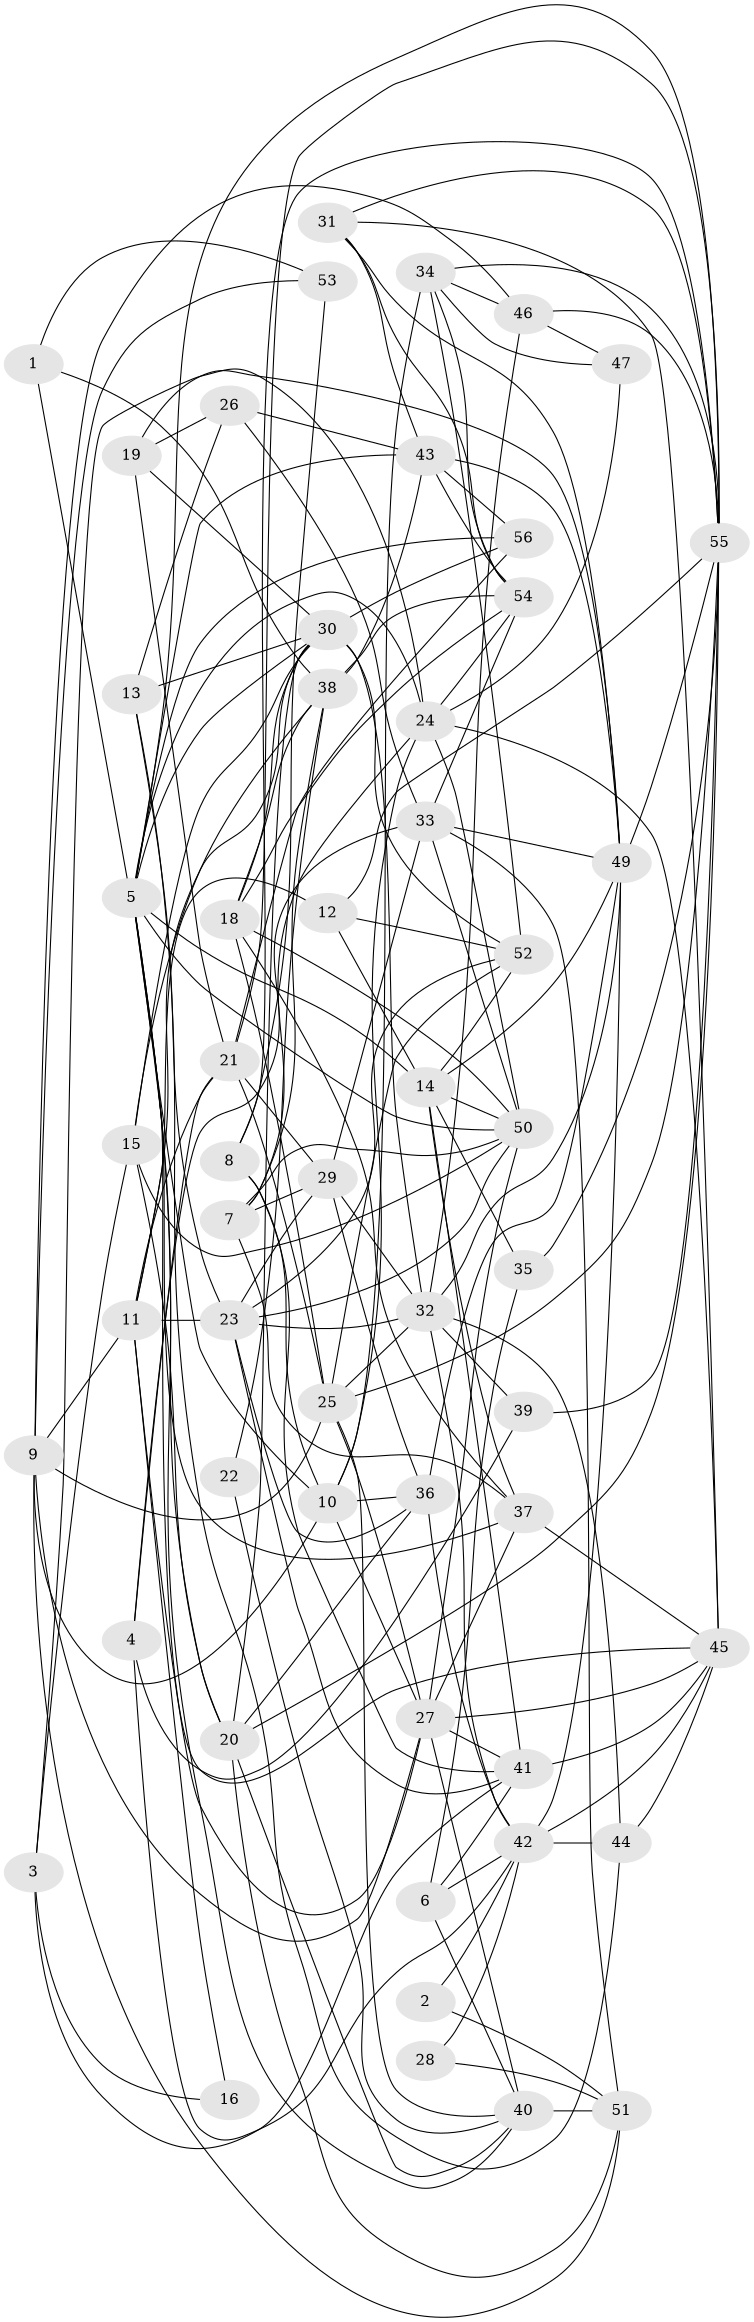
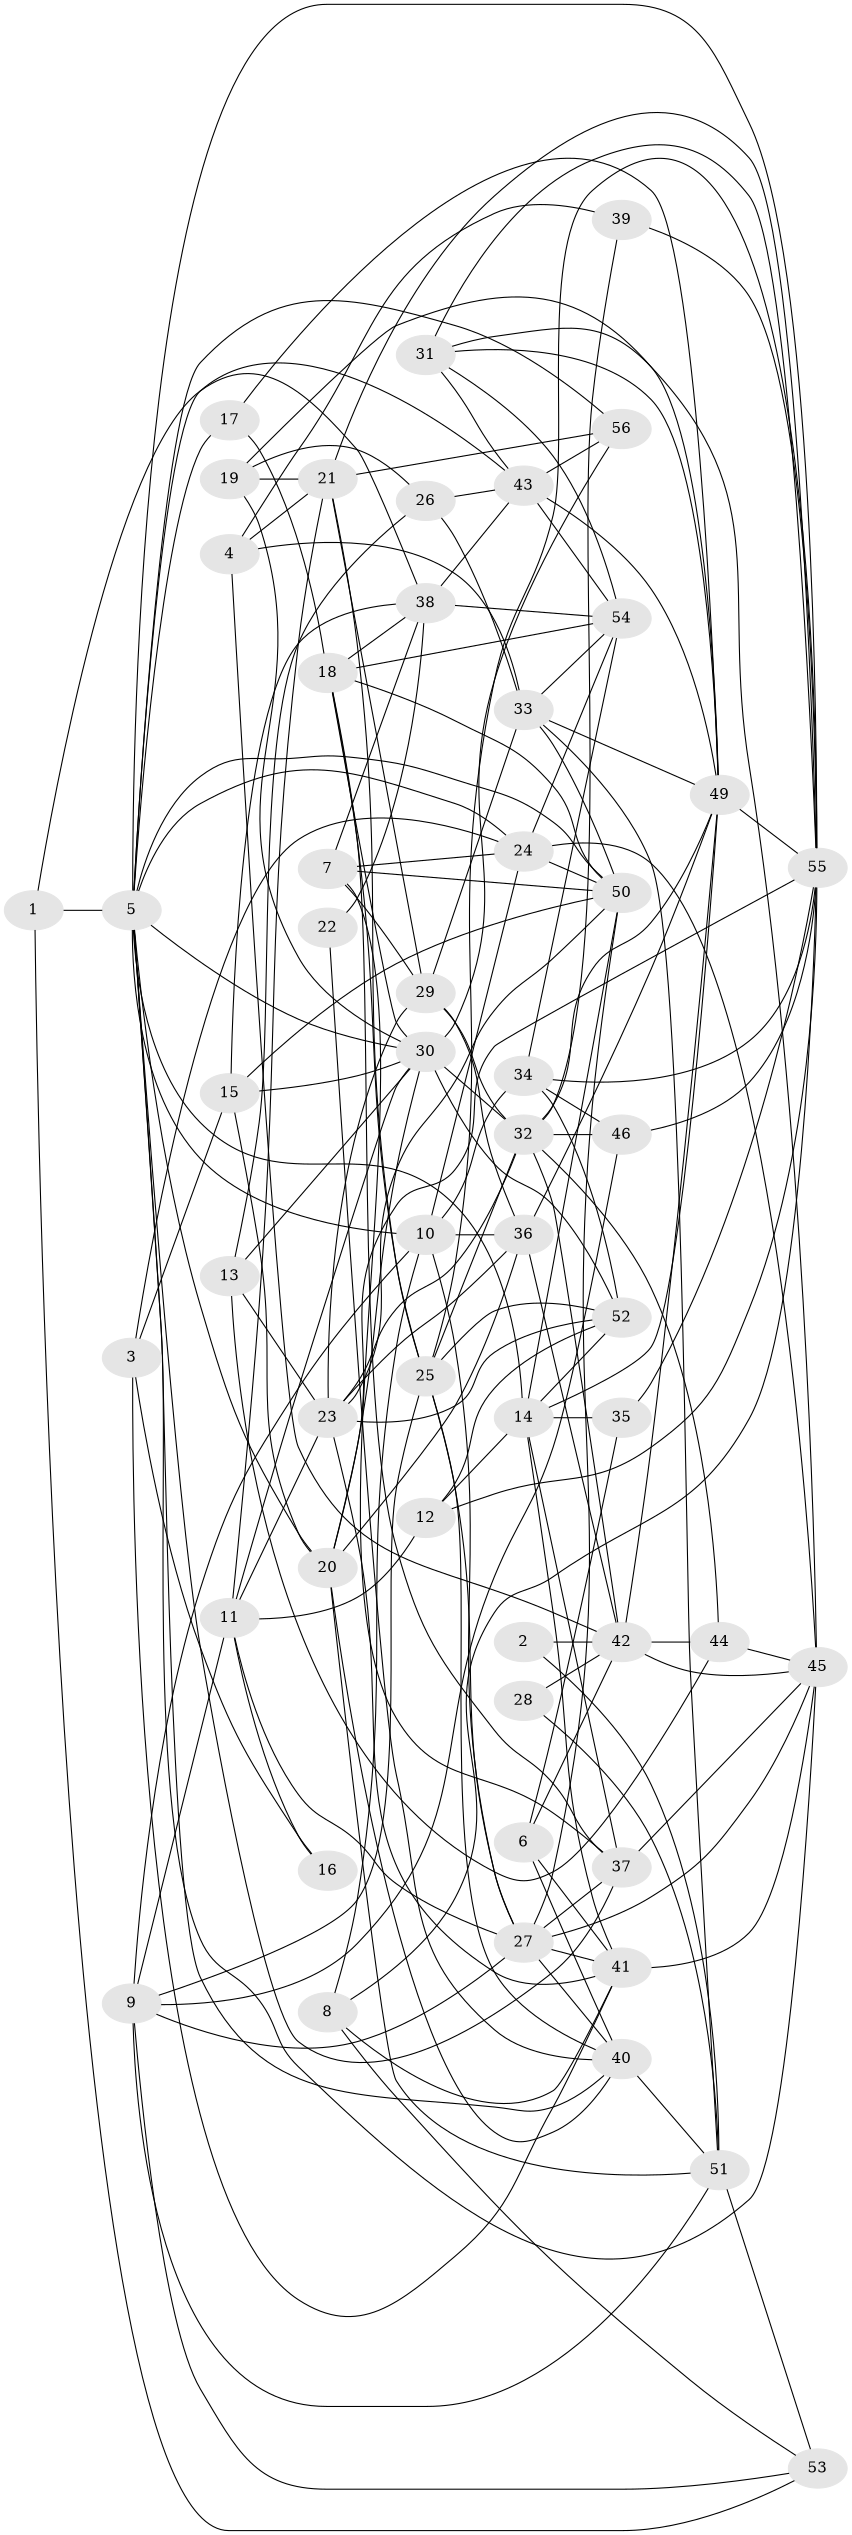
node "47": removed
node "17": added
edge "51" -- "53": added
